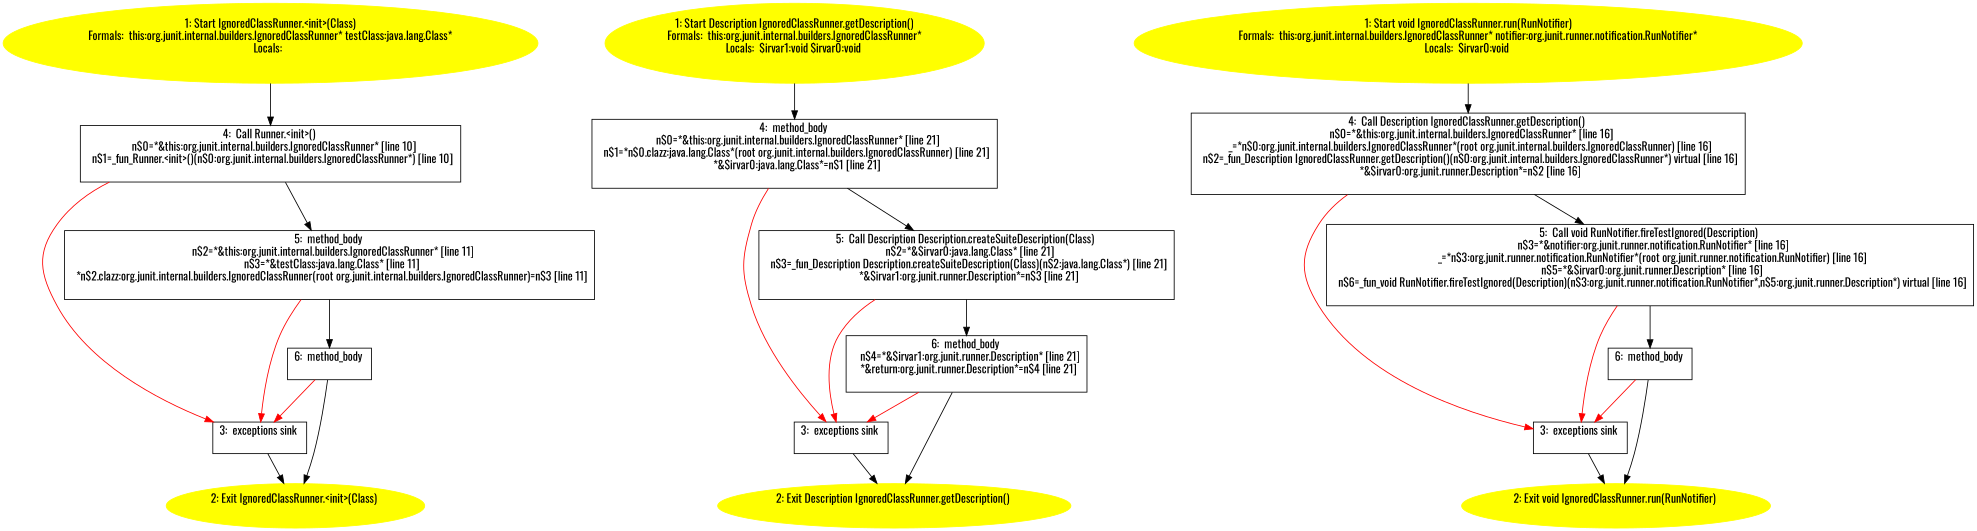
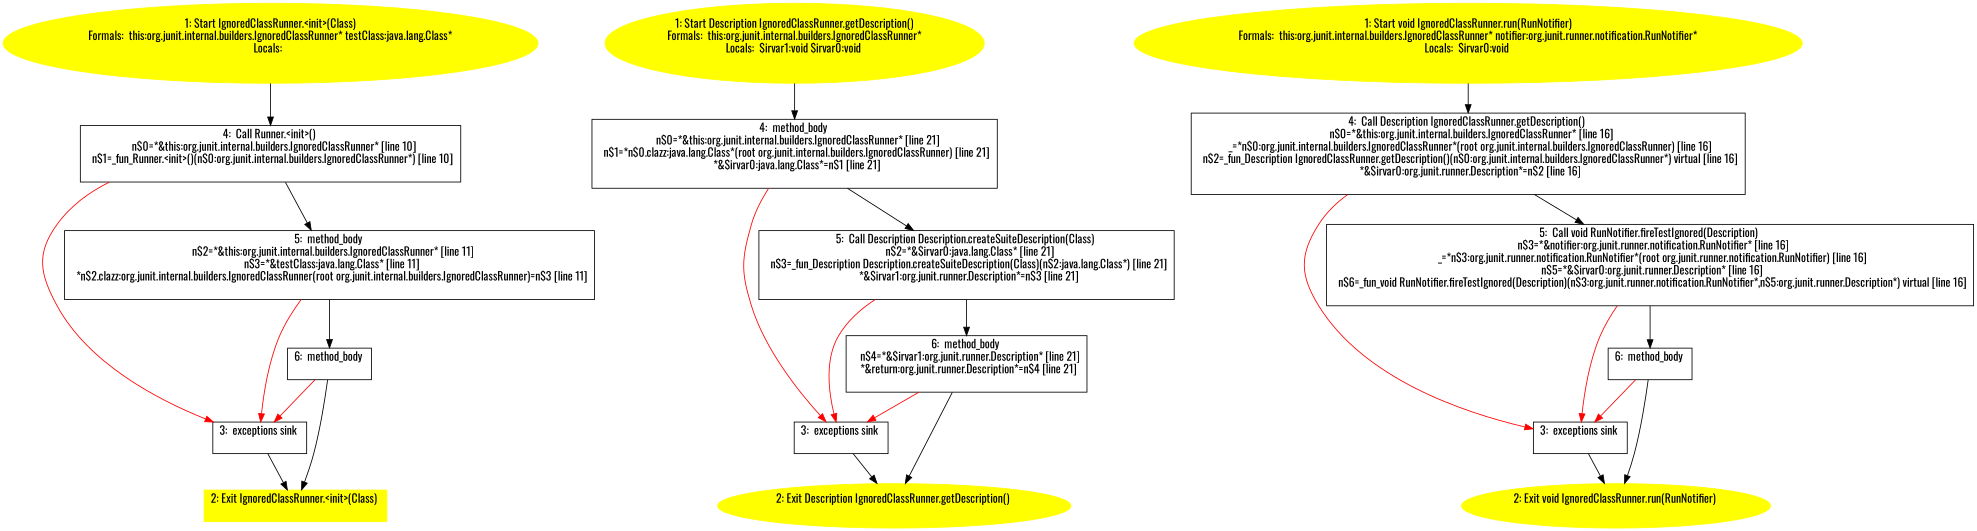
node "2: Exit IgnoredClassRunner.<init>(Class)": shape ellipse -> box
